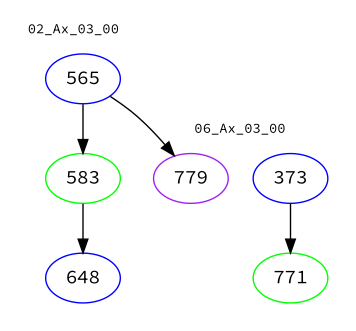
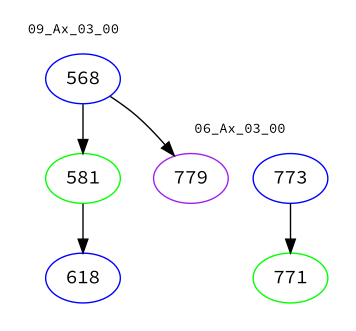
cluster "02_Ax_03_00": label "02_Ax_03_00" -> "09_Ax_03_00"
node "565": label "565" -> "568"
node "583": label "583" -> "581"
node "373": label "373" -> "773"
node "648": label "648" -> "618"
